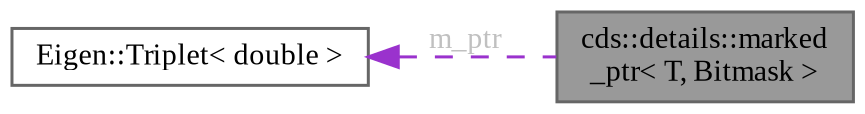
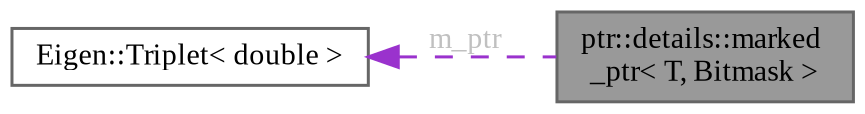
node "cds::details::marked _ptr< T, Bitmask >": label "cds::details::marked _ptr< T, Bitmask >" -> "ptr::details::marked _ptr< T, Bitmask >"
